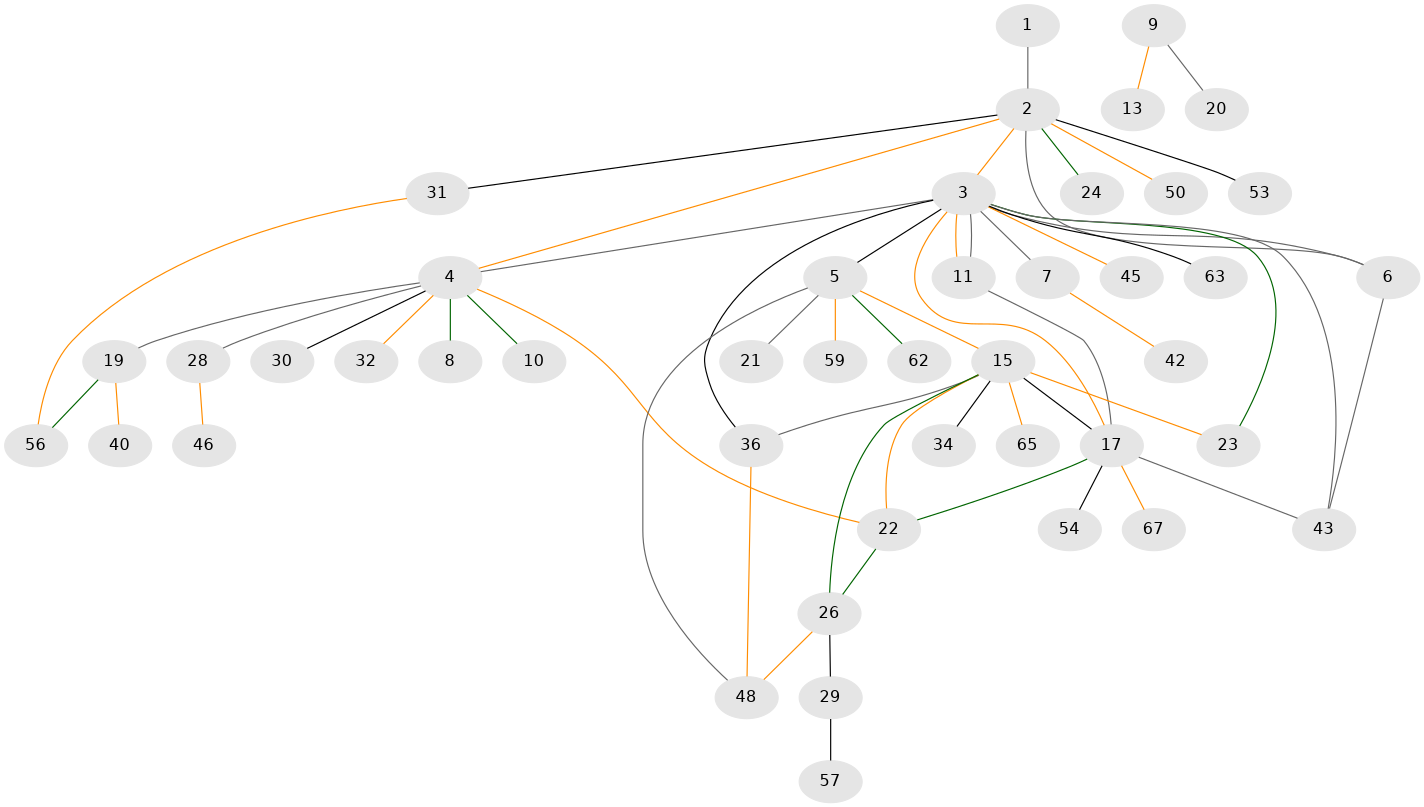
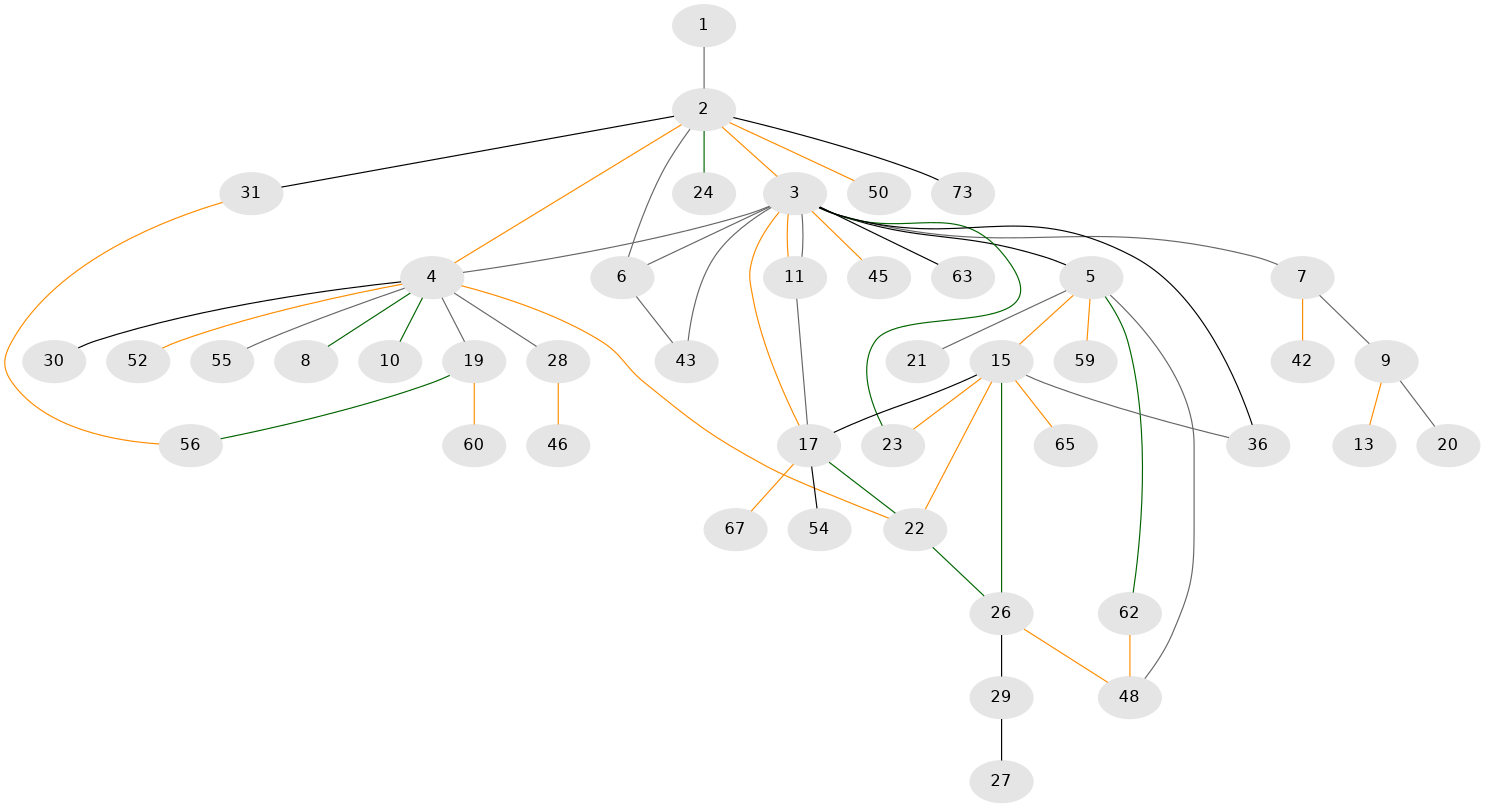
node "53": label "53" -> "73"
edge "7" -- "9": added
node "55": added
node "32": label "32" -> "52"
node "40": label "40" -> "60"
node "34": removed
edge "17" -- "43": removed
edge "36" -- "48": now "62" -- "48"
node "57": label "57" -> "27"
